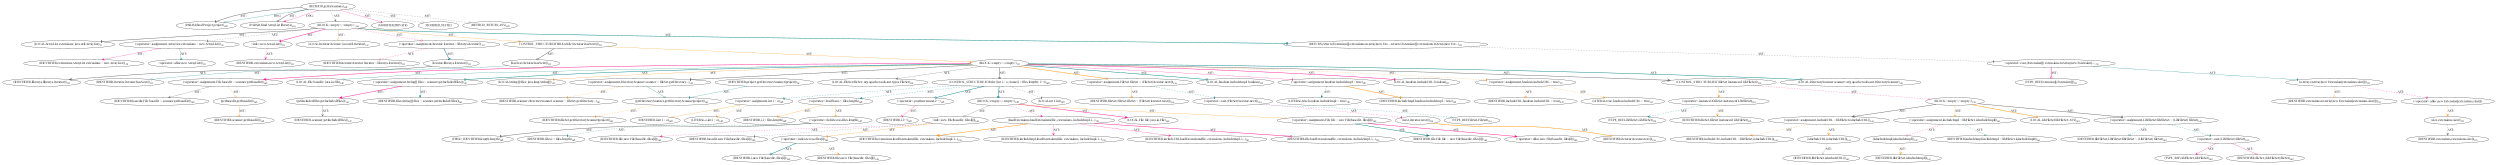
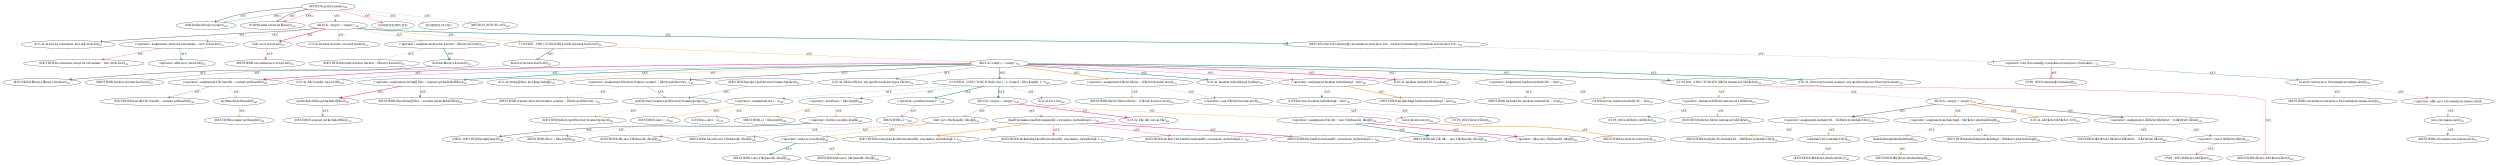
edge "(<operator>.cast,(LibFileSet) fileSet)" -> "(IDENTIFIER,fileSet,(LibFileSet) fileSet)": now "(CONTROL_STRUCTURE,IF,if (fileSet instanceof LibFileSet))" -> "(IDENTIFIER,fileSet,(LibFileSet) fileSet)"
